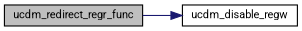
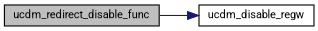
node "ucdm_redirect_regr_func": label "ucdm_redirect_regr_func" -> "ucdm_redirect_disable_func"
